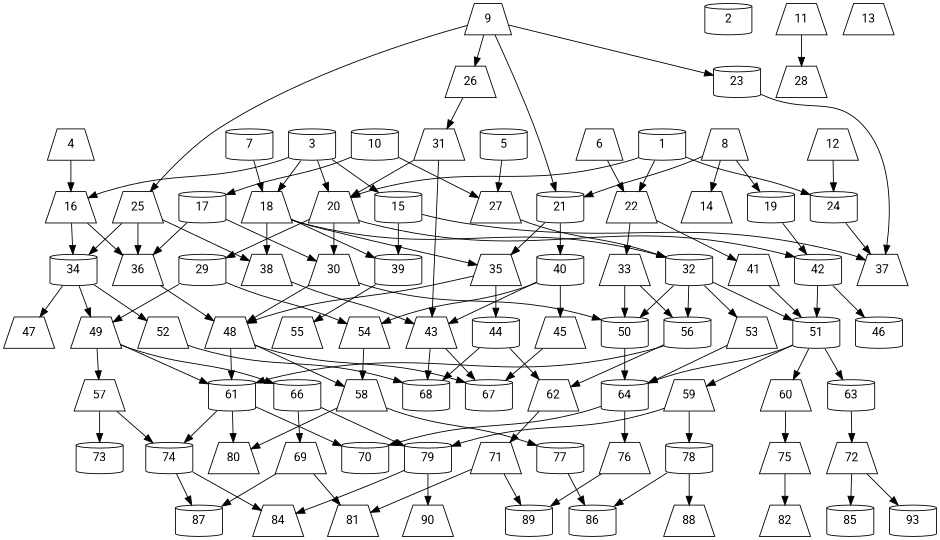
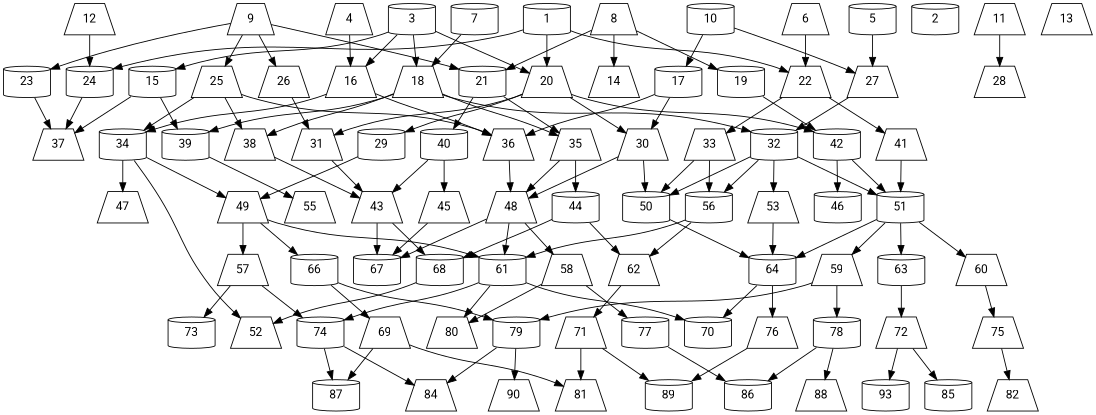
edge "31" -> "20": reversed
node "54": removed
edge "52" -> "68": reversed
